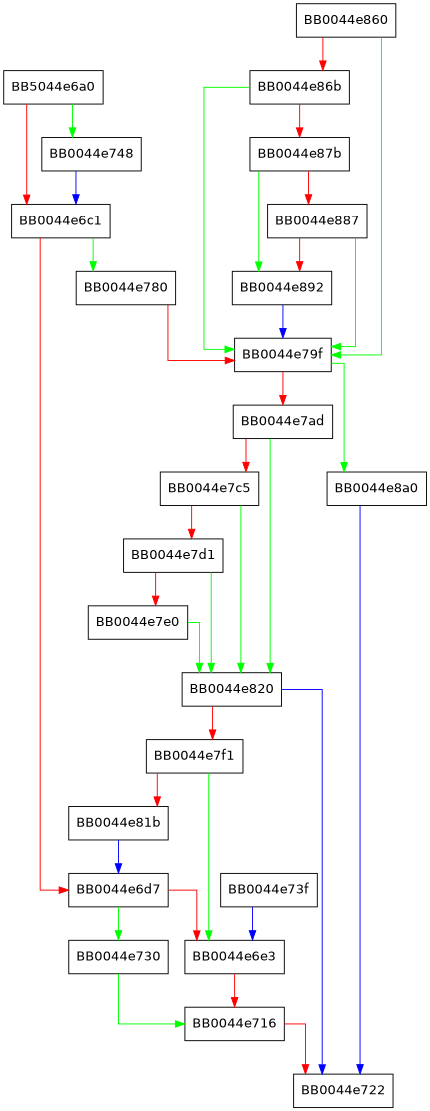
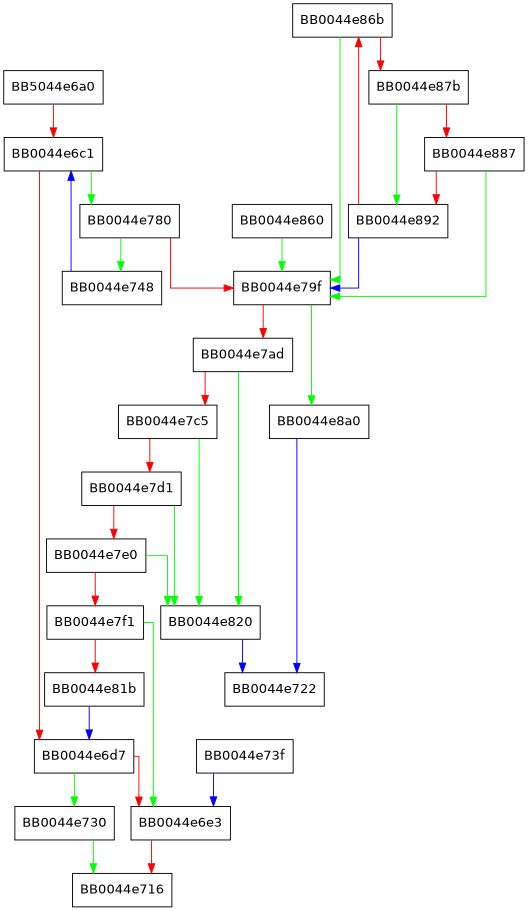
edge "BB0044e860" -> "BB0044e86b": now "BB0044e892" -> "BB0044e86b"
edge "BB5044e6a0" -> "BB0044e748": now "BB0044e780" -> "BB0044e748"
edge "BB0044e820" -> "BB0044e7f1": now "BB0044e7e0" -> "BB0044e7f1"
edge "BB0044e716" -> "BB0044e722": removed
